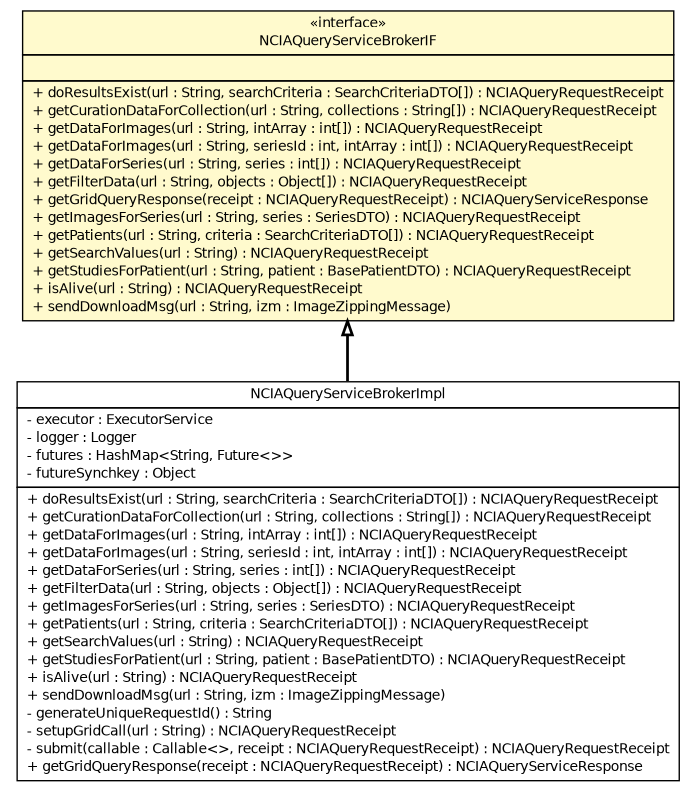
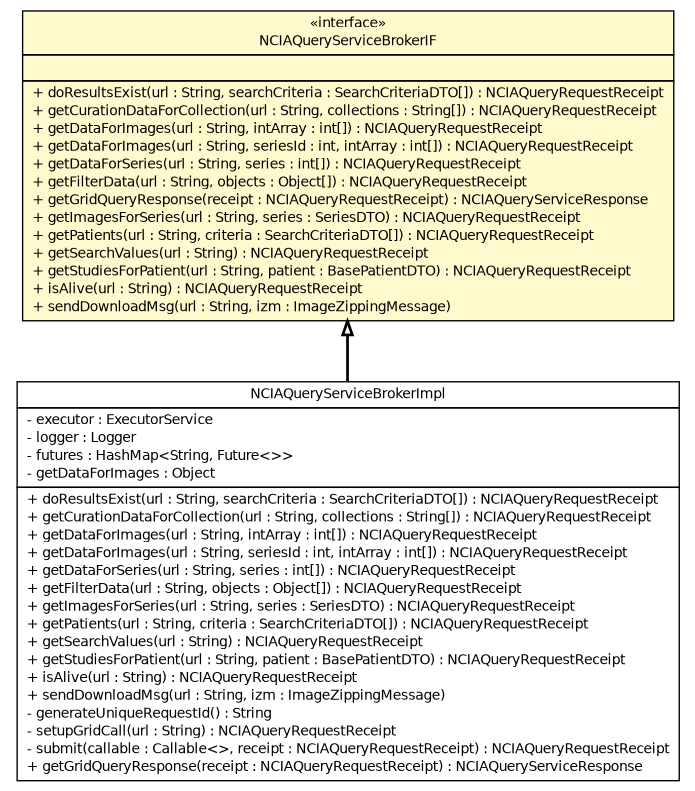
node "NCIAQueryServiceBrokerImpl": text "- futureSynchkey : Object" -> "- getDataForImages : Object"
